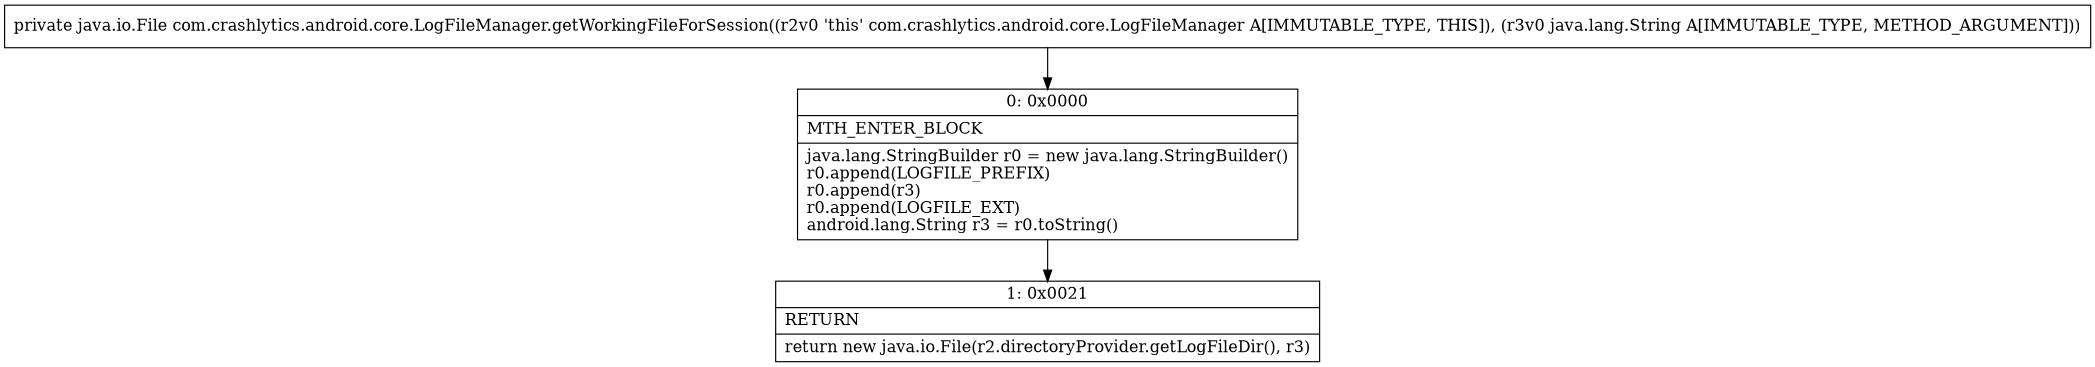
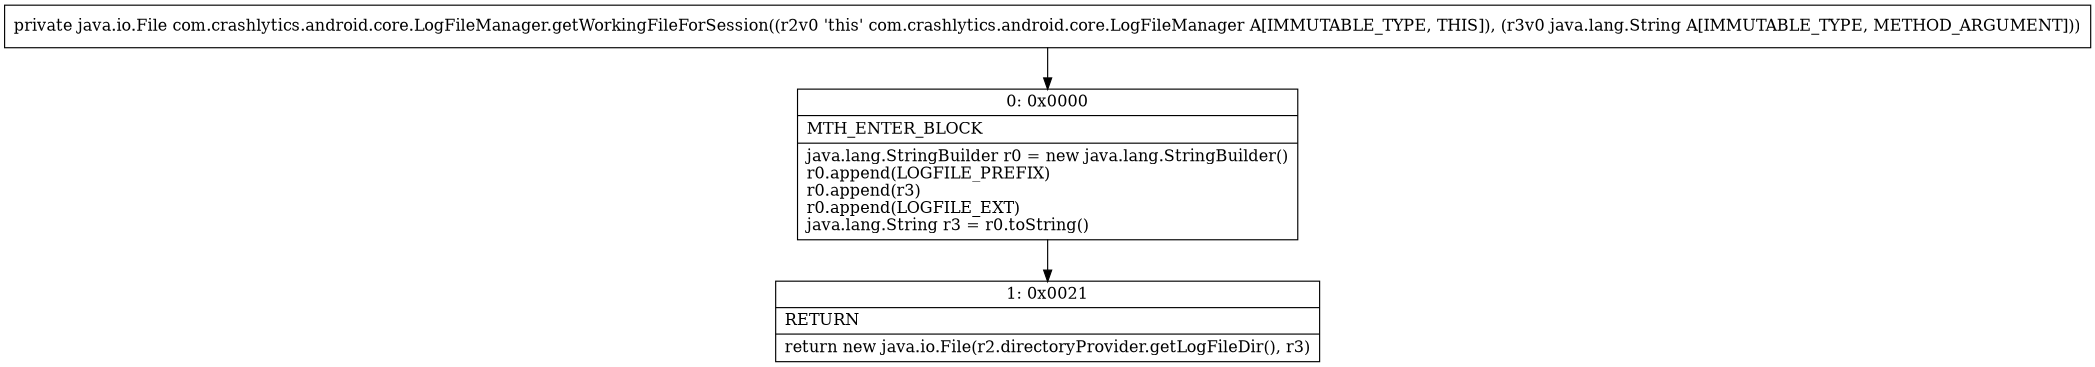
node "0: 0x0000": text "android.lang.String r3 = r0.toString()" -> "java.lang.String r3 = r0.toString()"
